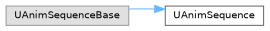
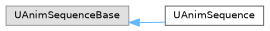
edge "UAnimSequenceBase" -> "UAnimSequence": reversed
